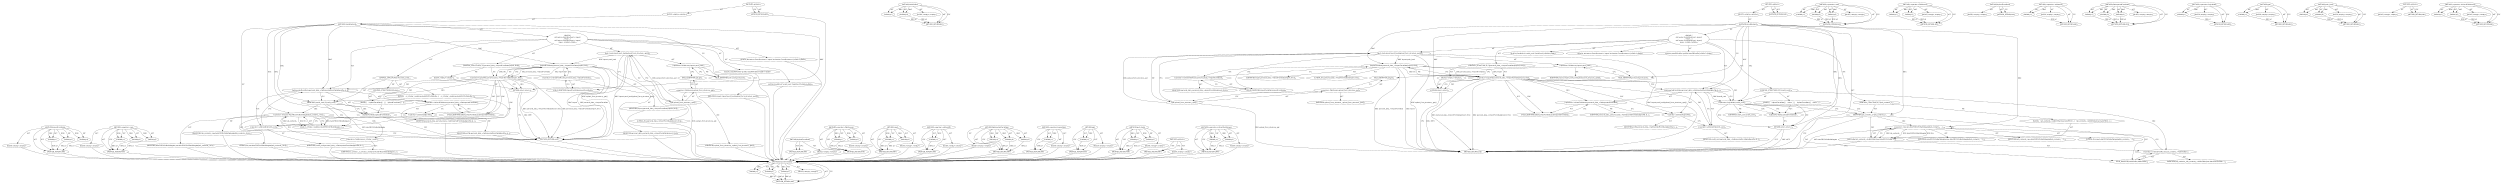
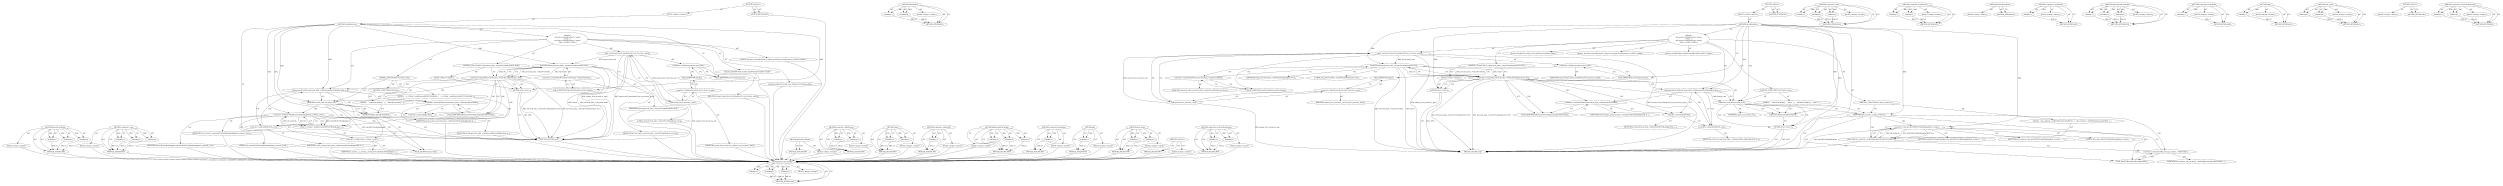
edge "(CONTROL_STRUCTURE,IF,if (!credit_card))" -> "(<operator>.indirectFieldAccess,tab_contents_->AddInfoBar)": now "(IDENTIFIER,tab_contents_,if (tab_contents_))" -> "(<operator>.indirectFieldAccess,tab_contents_->AddInfoBar)"
edge "(reset,cc_infobar_.reset(new AutoFillCCInfoBarDelegate...)" -> "(<operator>.fieldAccess,cc_infobar_.reset)": added, label "AST:"
node "(FIELD_IDENTIFIER,reset,reset)": added
